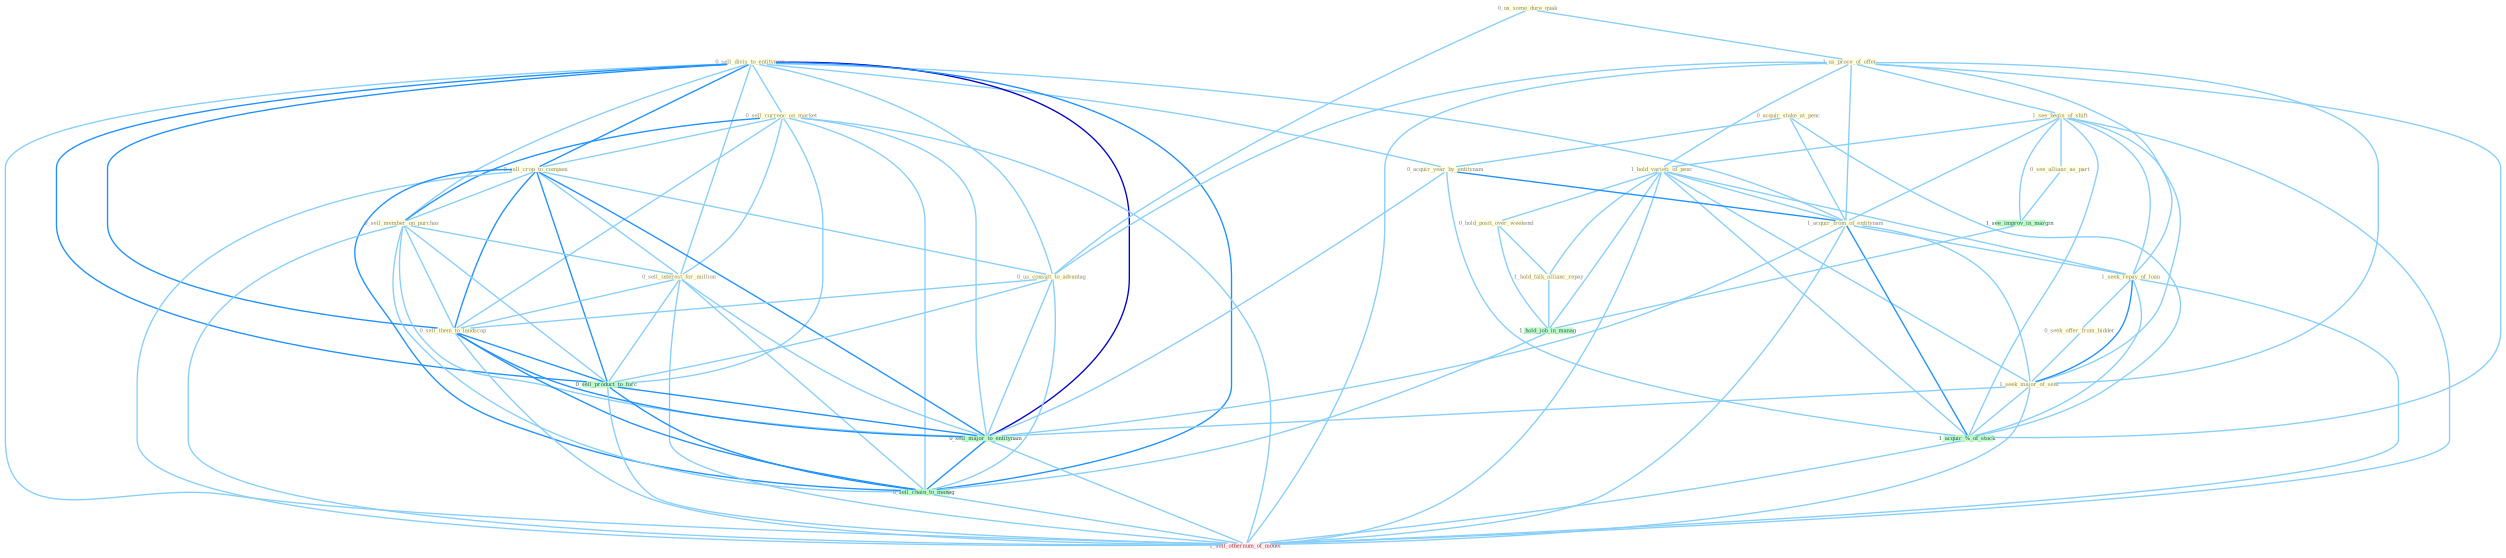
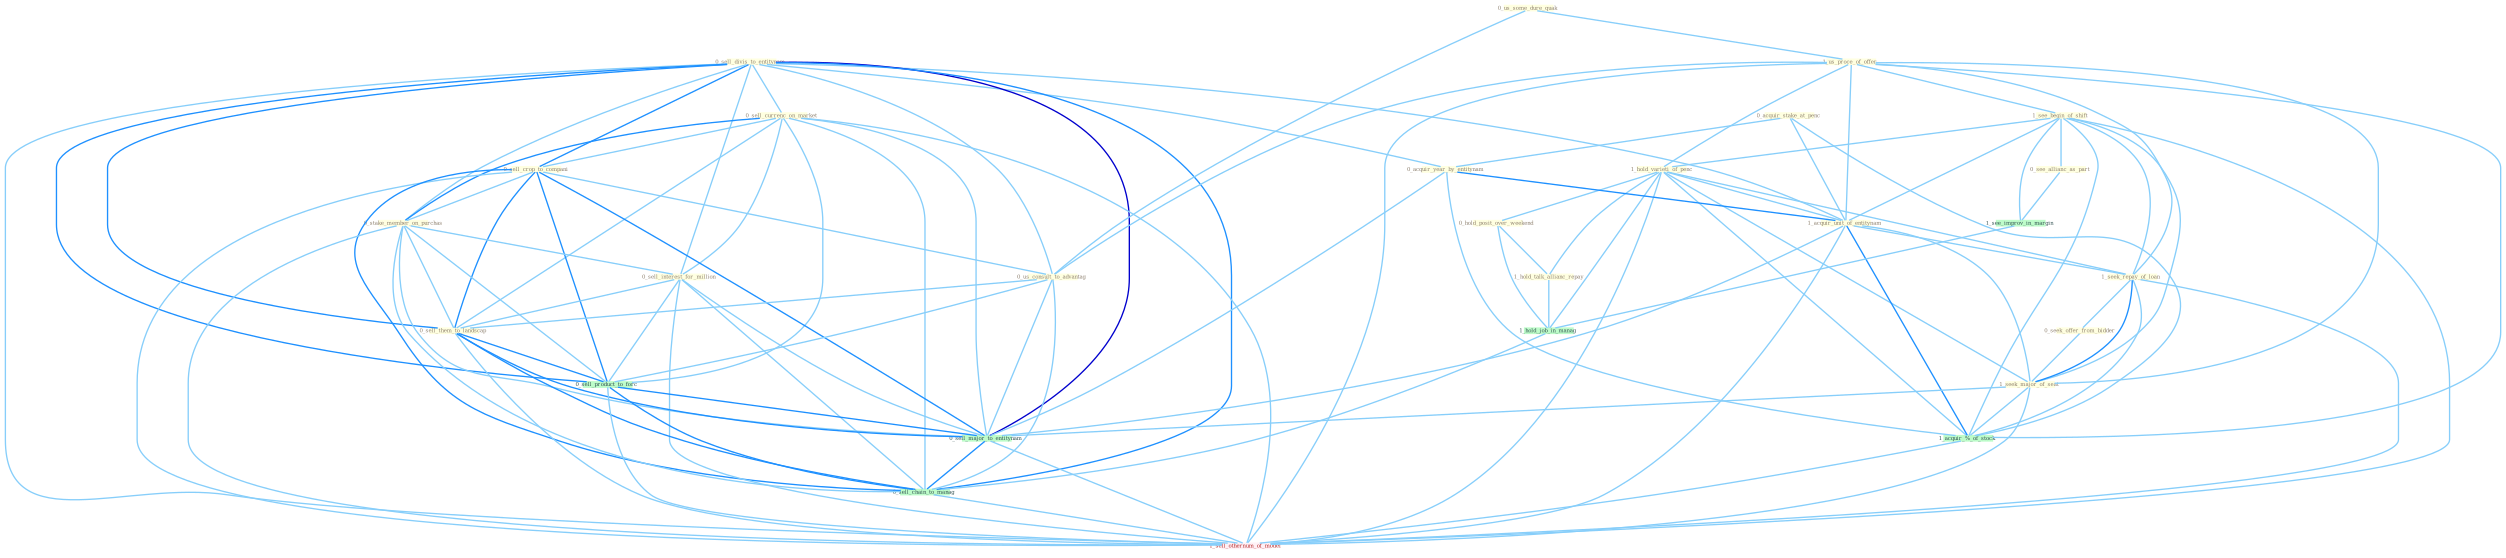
edge "9_sell_crop_to_compani" -- "0_sell_interest_for_million": removed
node "0_sell_member_on_purchas": label "0_sell_member_on_purchas" -> "0_stake_member_on_purchas"
node "1_acquir_from_of_entitynam": label "1_acquir_from_of_entitynam" -> "1_acquir_unit_of_entitynam"
